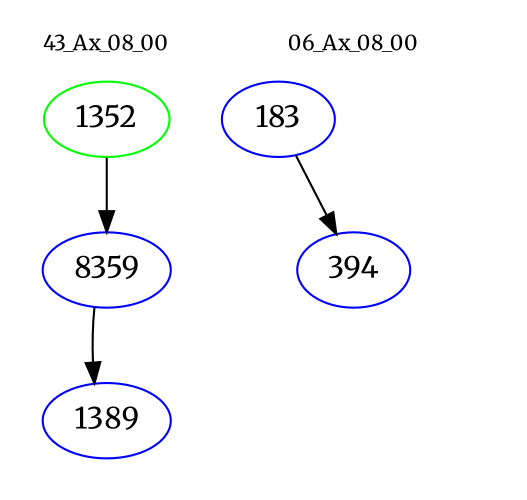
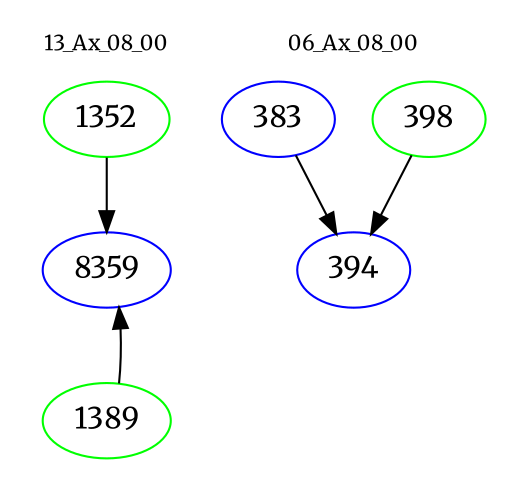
cluster "43_Ax_08_00": label "43_Ax_08_00" -> "13_Ax_08_00"
node "183": label "183" -> "383"
node "398": added
edge "8359" -> "1389": reversed
node "1389": color blue -> green
